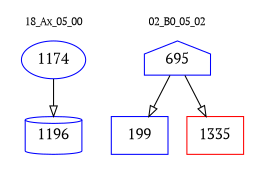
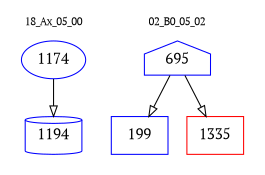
node "1196": label "1196" -> "1194"
